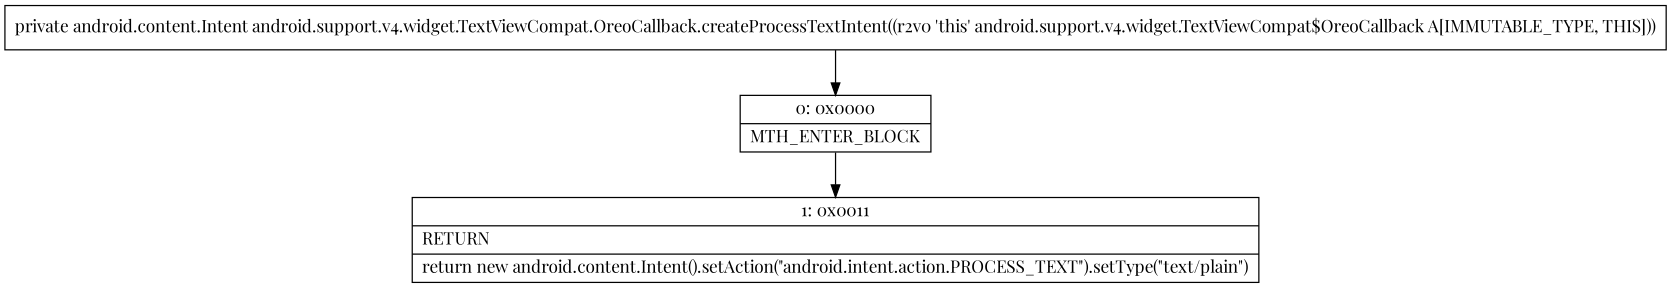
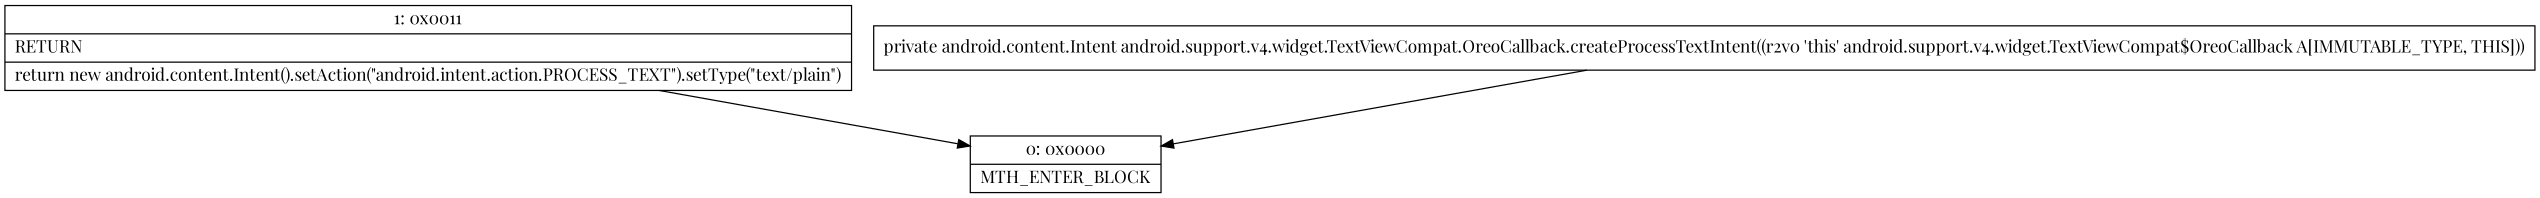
edge "0: 0x0000" -> "1: 0x0011": reversed
